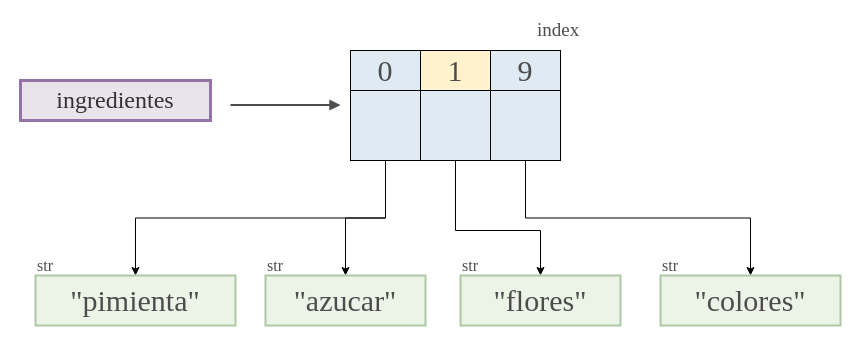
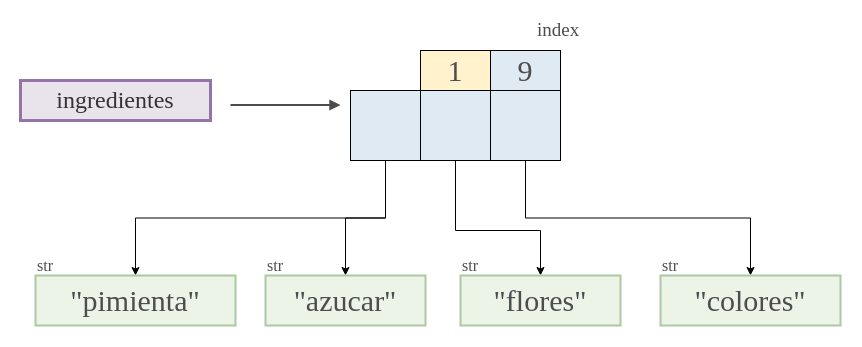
node "0": removed
